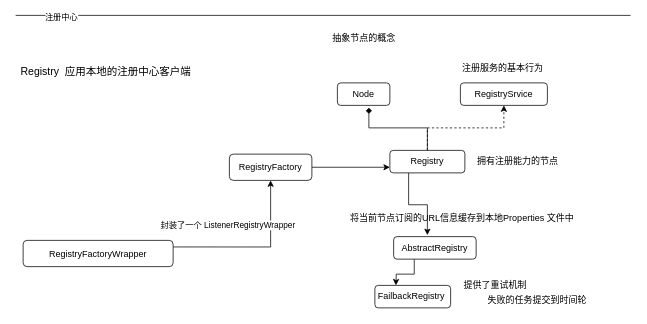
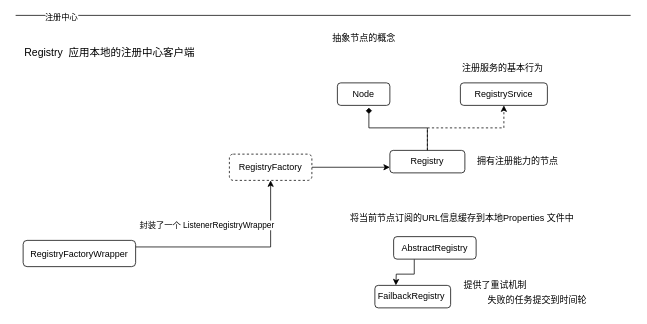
node "Registry 应用本地的注册中心客户端": moved (105, 72) -> (109, 53)
node "RegistryFactory": style solid -> dashed
edge "Registry" -> "AbstractRegistry": removed
node "RegistryFactoryWrapper": size 150x26 -> 113x26
